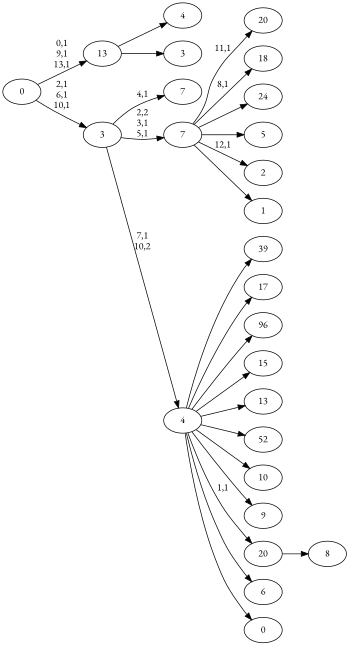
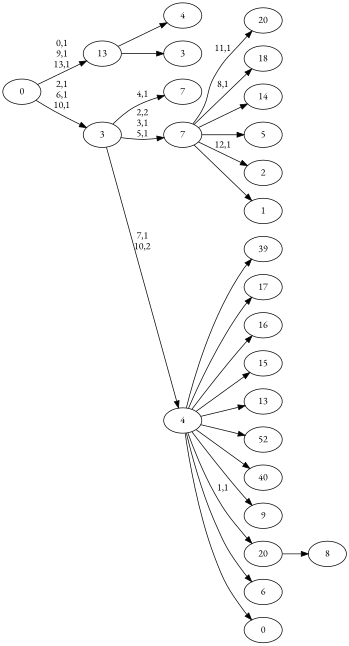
node "24": label "24" -> "14"
node "96": label "96" -> "16"
node "10": label "10" -> "40"
